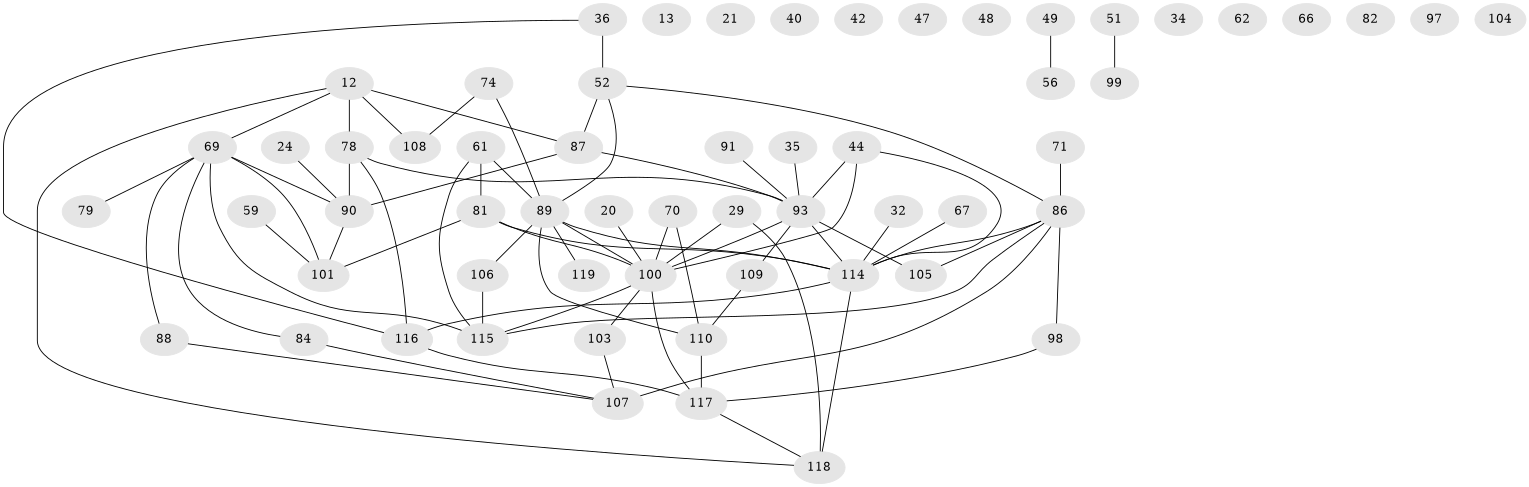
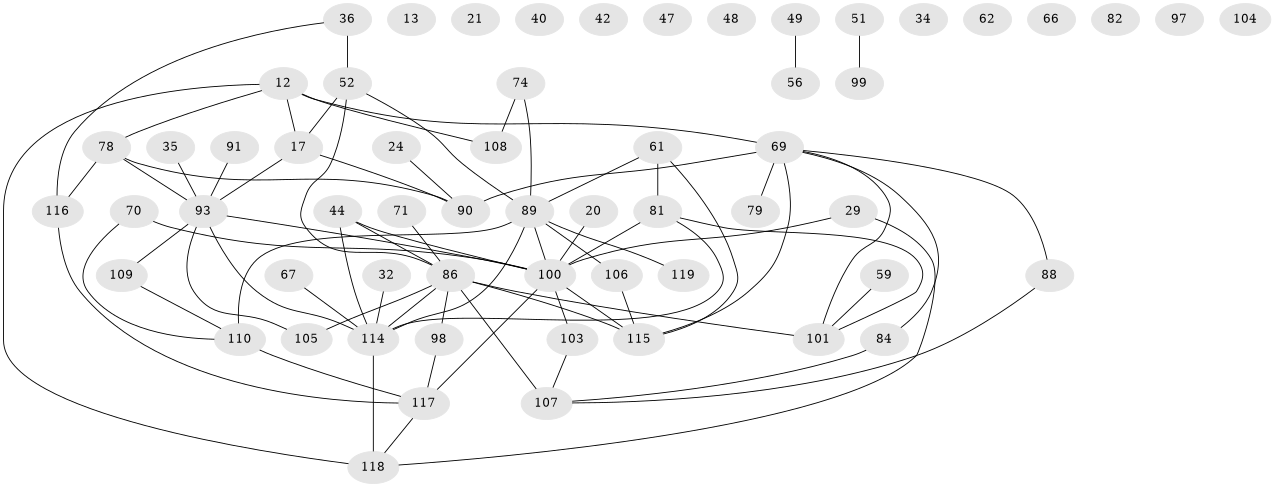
node "87": label "87" -> "17"
edge "44" -- "93": now "44" -- "86"
edge "90" -- "101": now "86" -- "101"
edge "114" -- "116": removed
